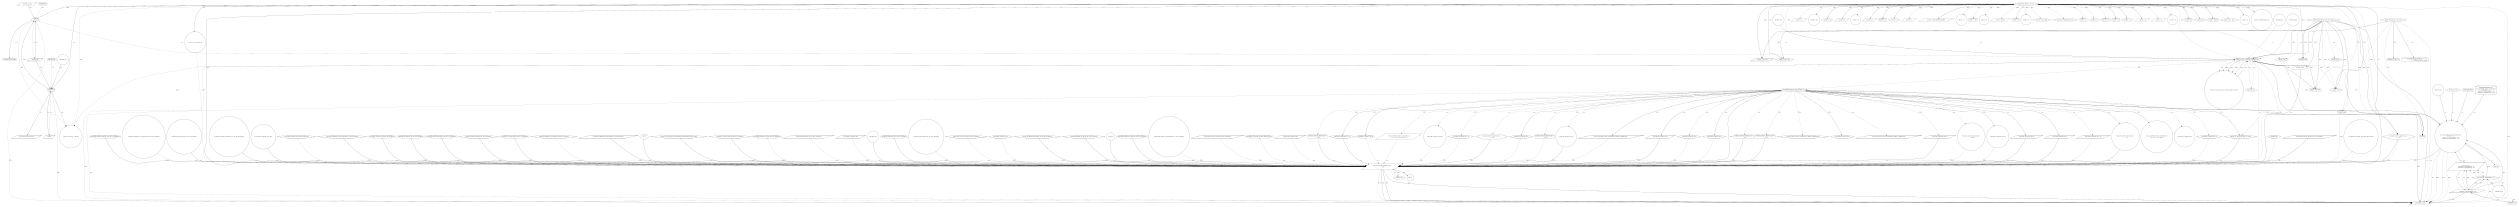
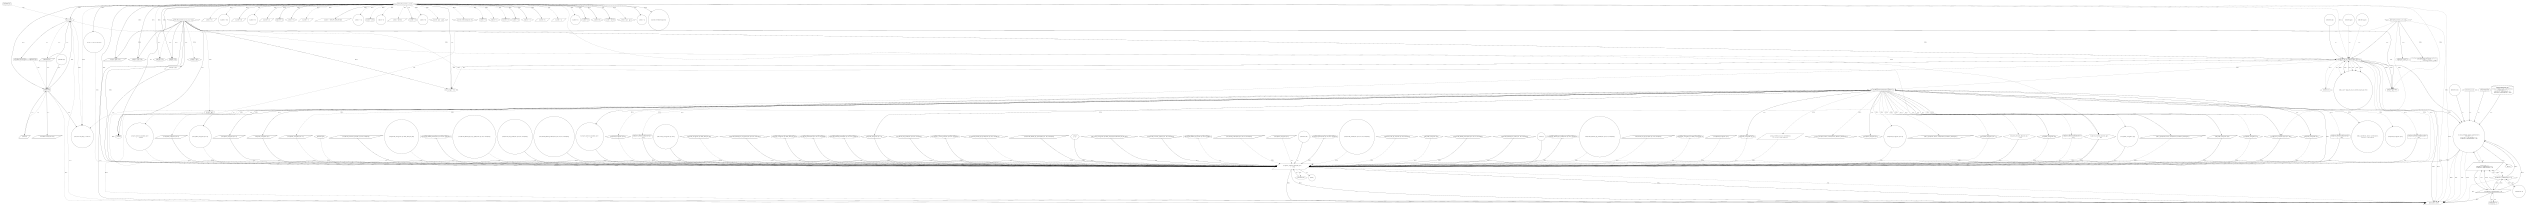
node "(Identifier,as_size)": removed
node "(Call,len != 0)": removed
